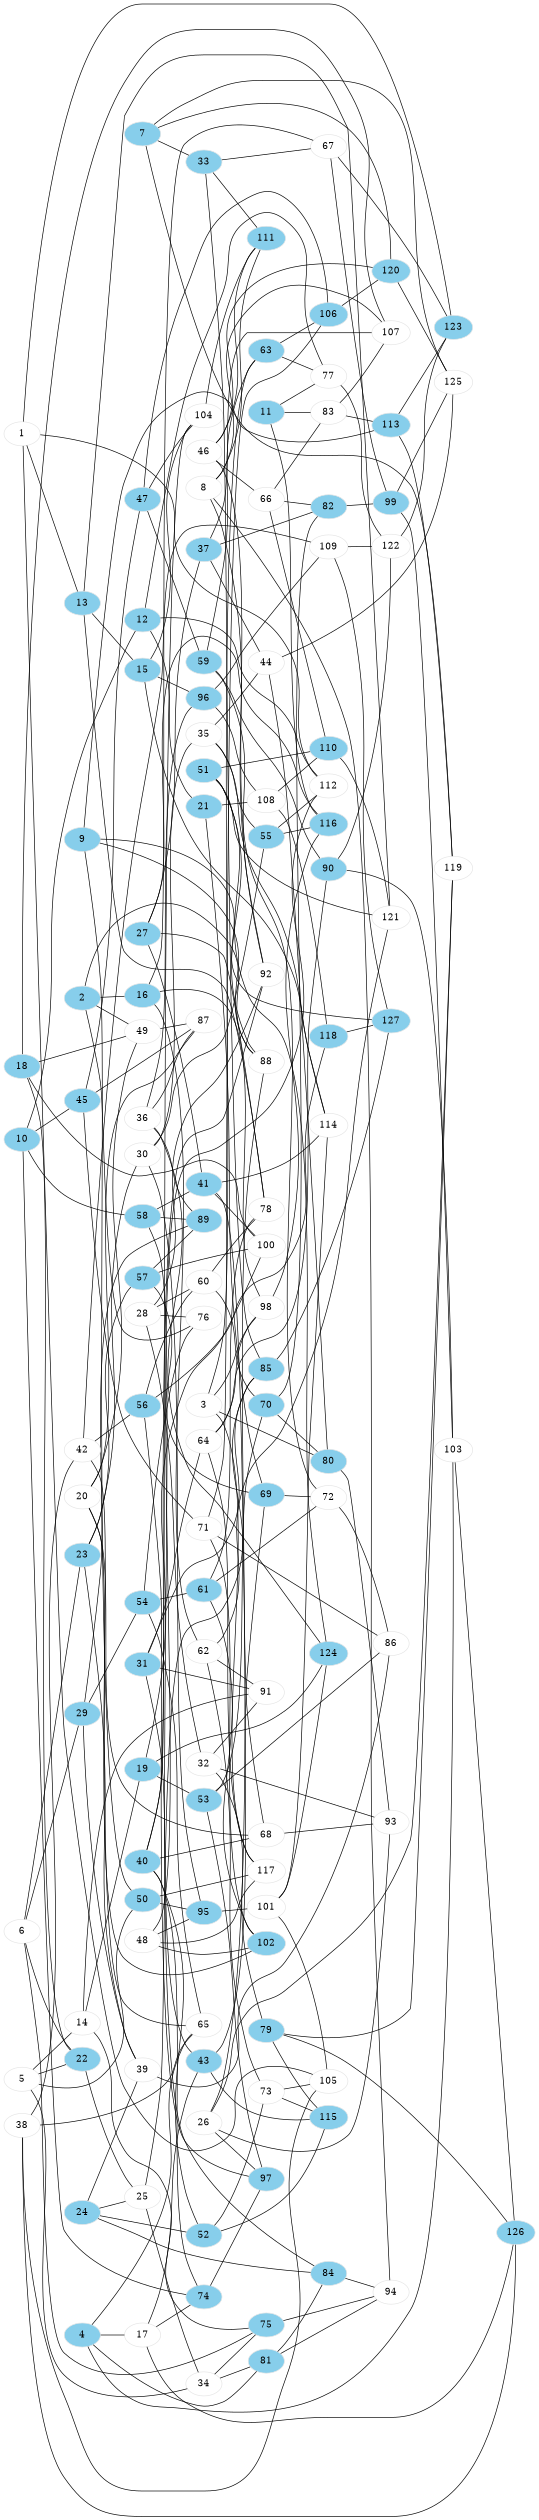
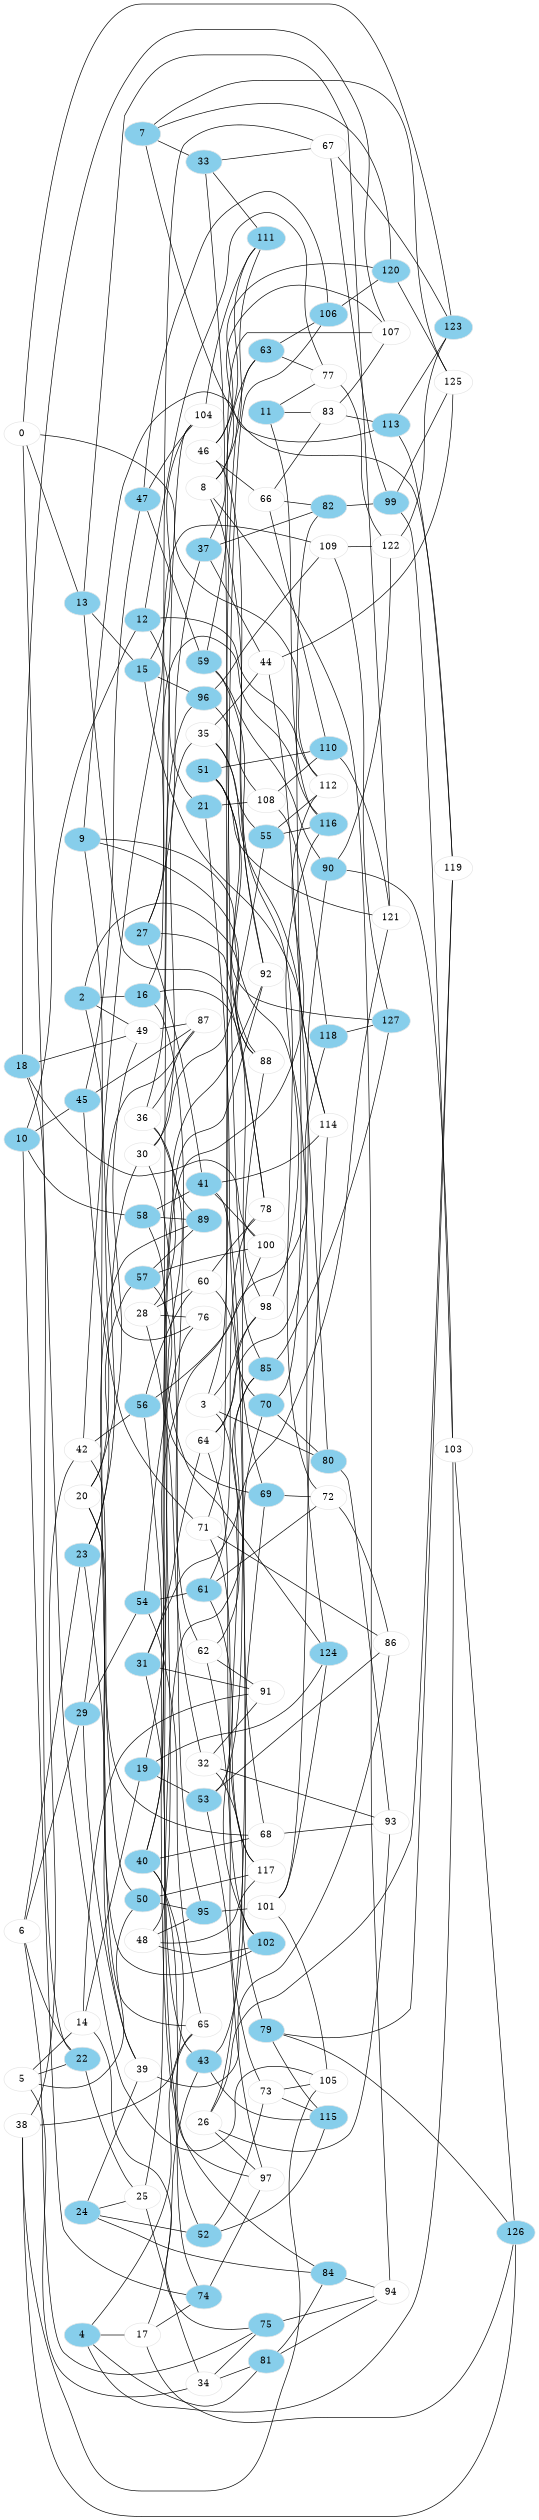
node "1": label "1" -> "0"
node "97": fillcolor skyblue -> white
